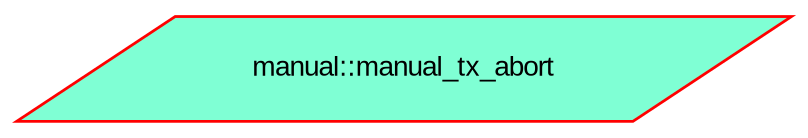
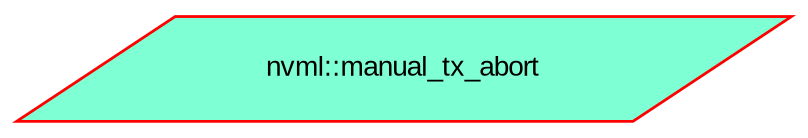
node "manual::manual_tx_abort": label "manual::manual_tx_abort" -> "nvml::manual_tx_abort"
